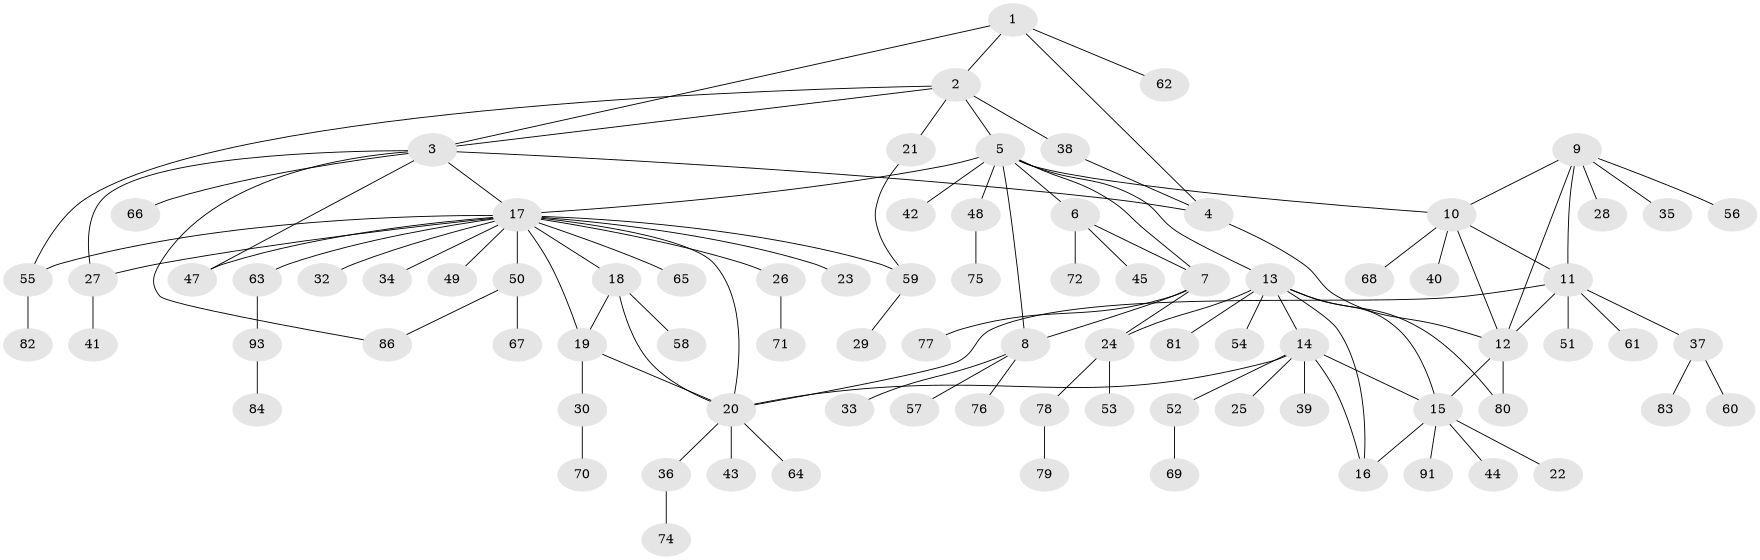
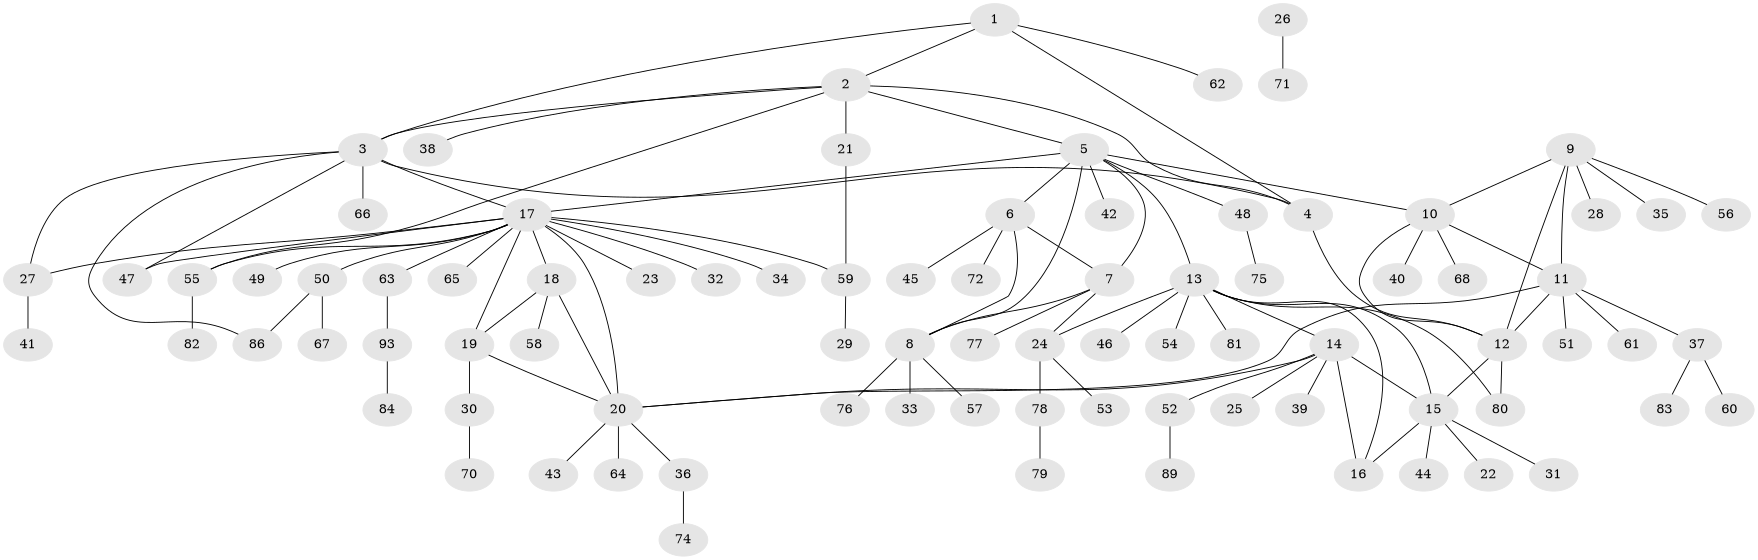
edge "38" -- "4": now "2" -- "4"
edge "17" -- "26": removed
edge "6" -- "8": added
node "46": added
node "69": label "69" -> "89"
node "91": label "91" -> "31"
